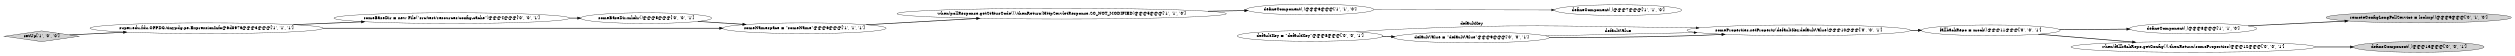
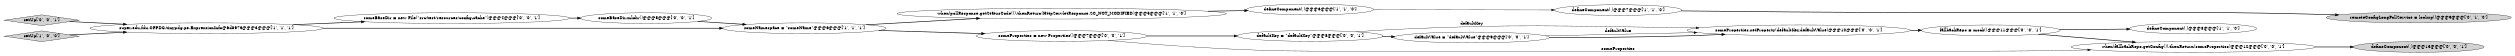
node "setUp['0', '0', '1']": added
edge "defineComponent(,)@@@8@@@['1', '1', '0']" -> "remoteConfigLongPollService = lookup()@@@9@@@['0', '1', '0']": now "defineComponent(,)@@@7@@@['1', '1', '0']" -> "remoteConfigLongPollService = lookup()@@@9@@@['0', '1', '0']"
node "someProperties = new Properties()@@@7@@@['0', '0', '1']": added
